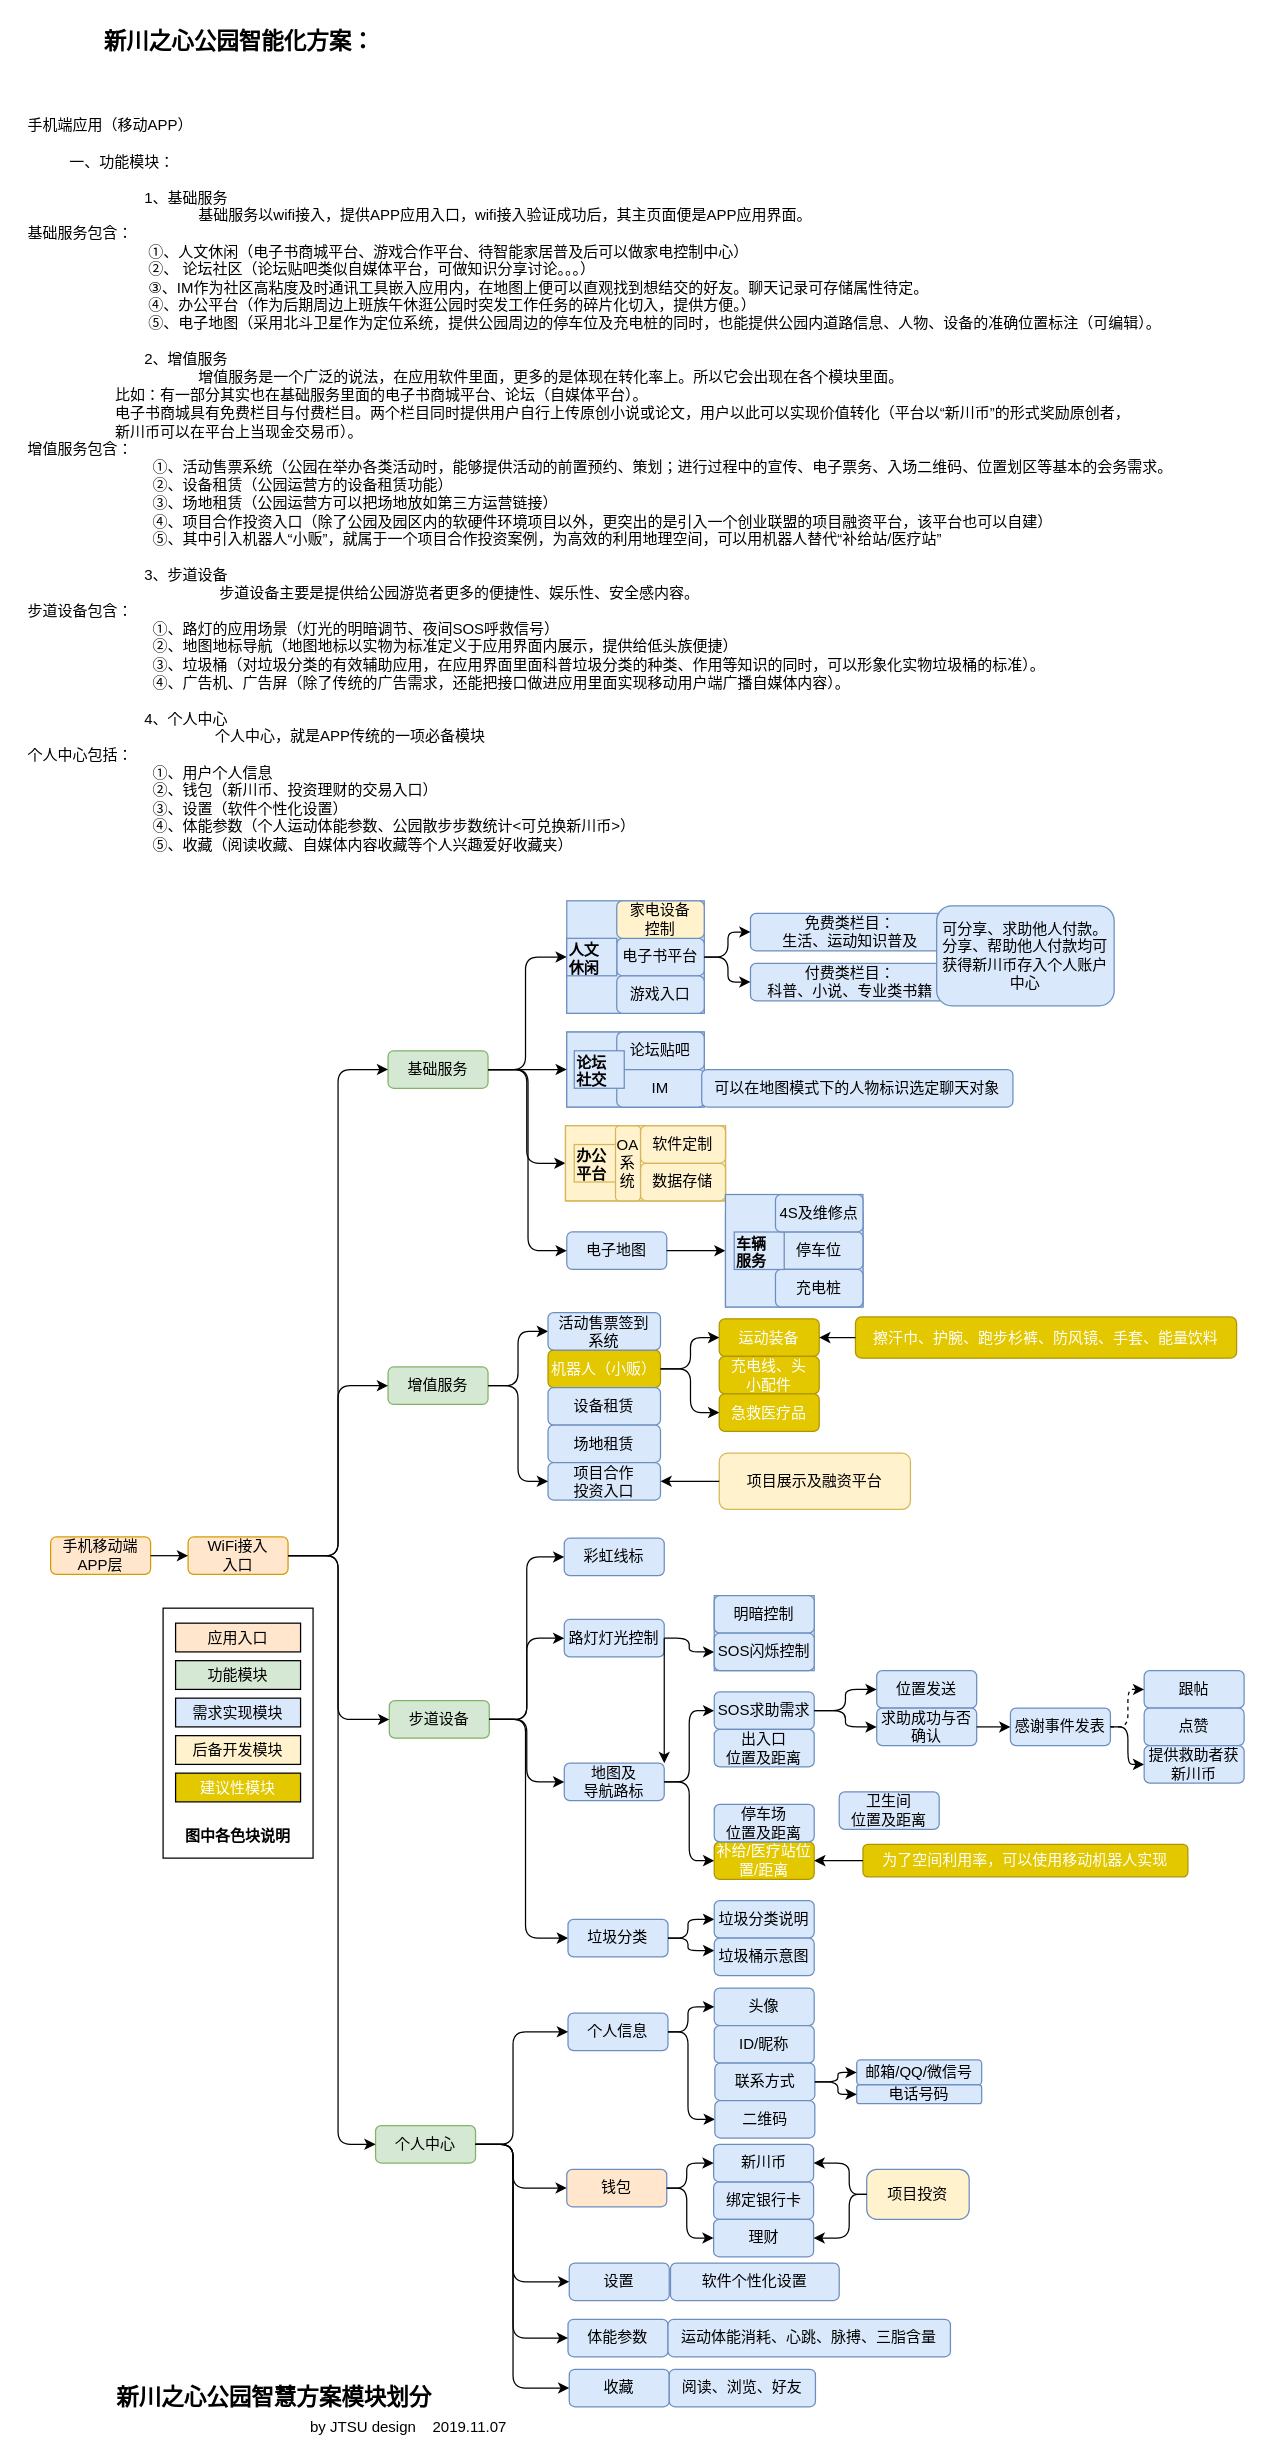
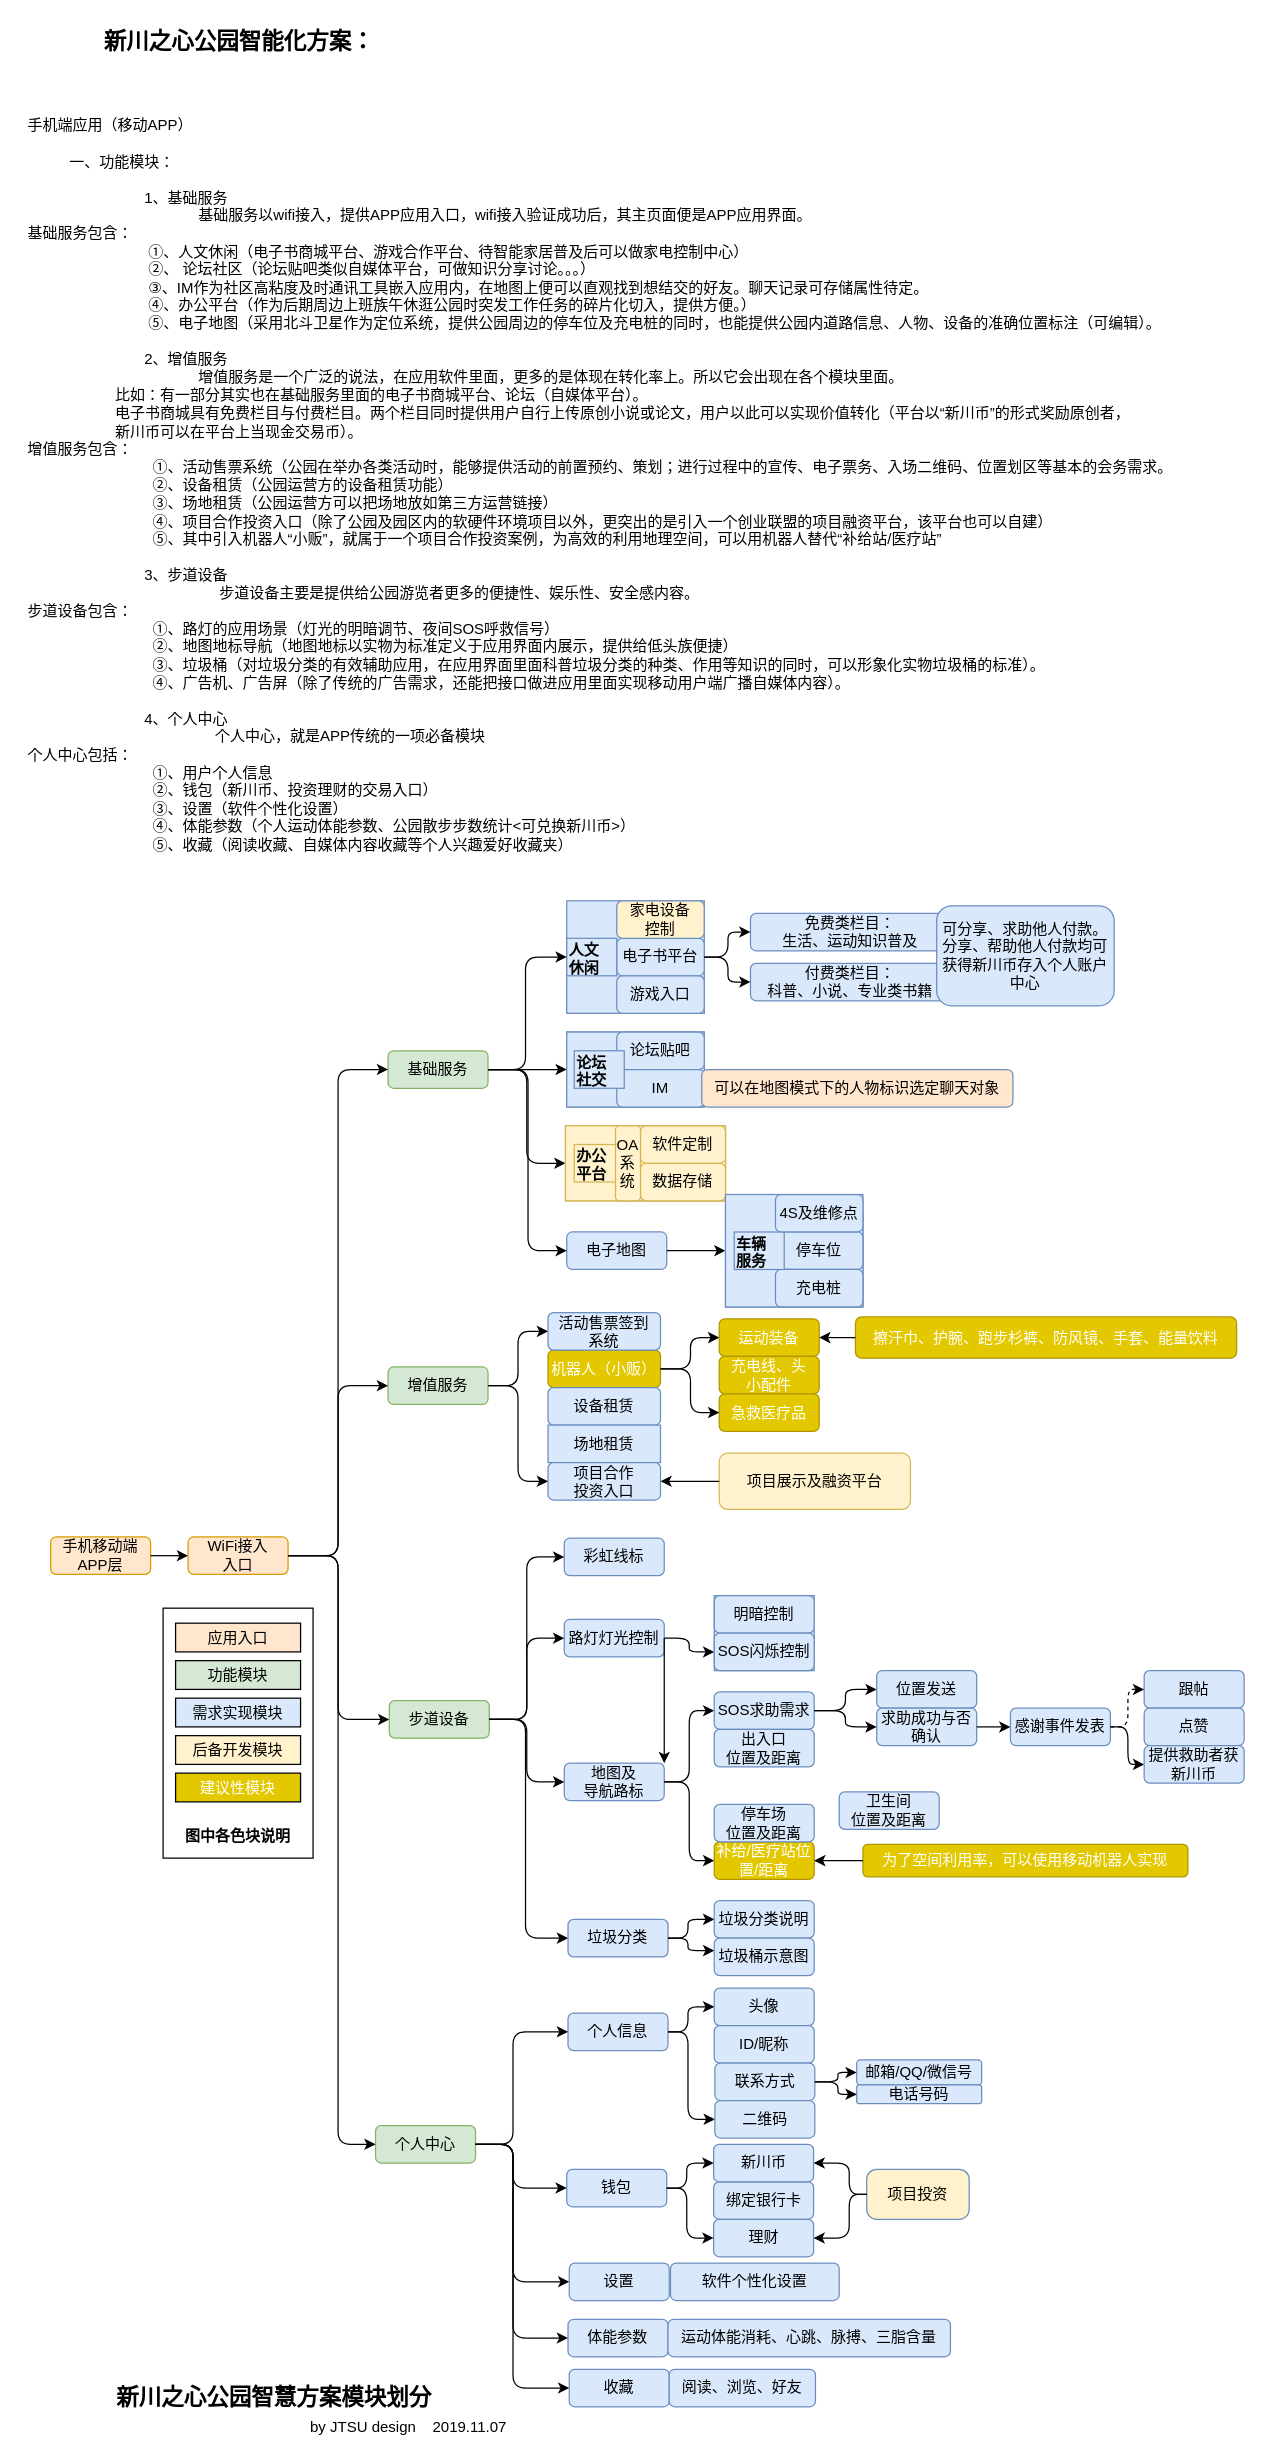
node "可以在地图模式下的人物标识选定聊天对象": fillcolor #dae8fc -> #ffe6cc
node "场地租赁": shape rounded rectangle -> rectangle
node "钱包": fillcolor #ffe6cc -> #dae8fc
